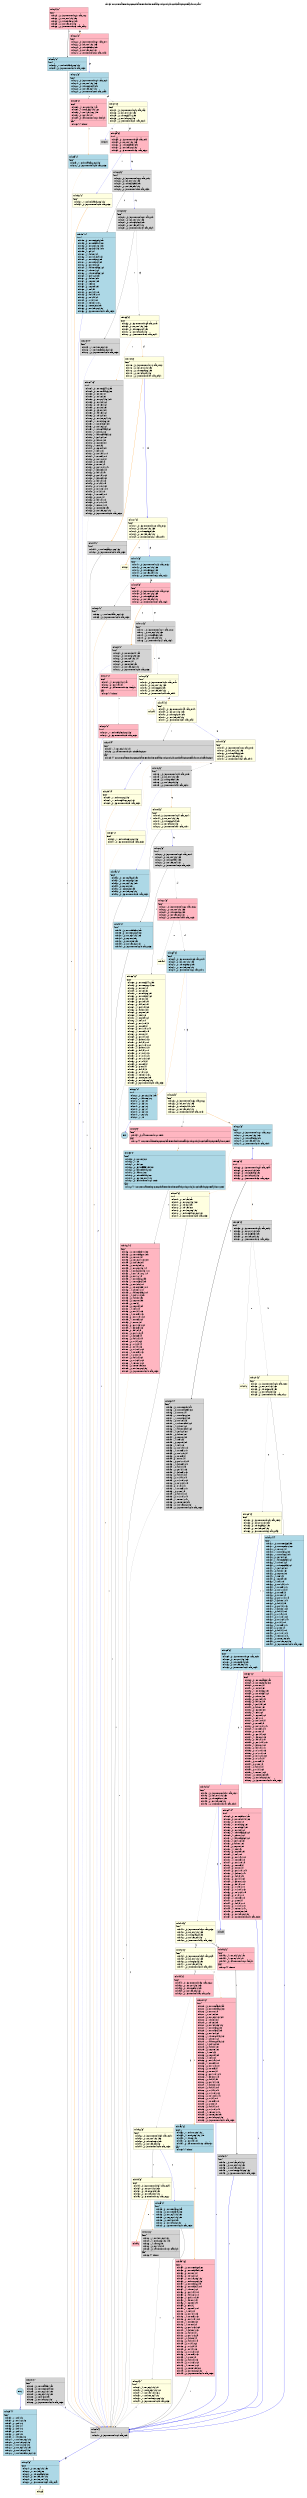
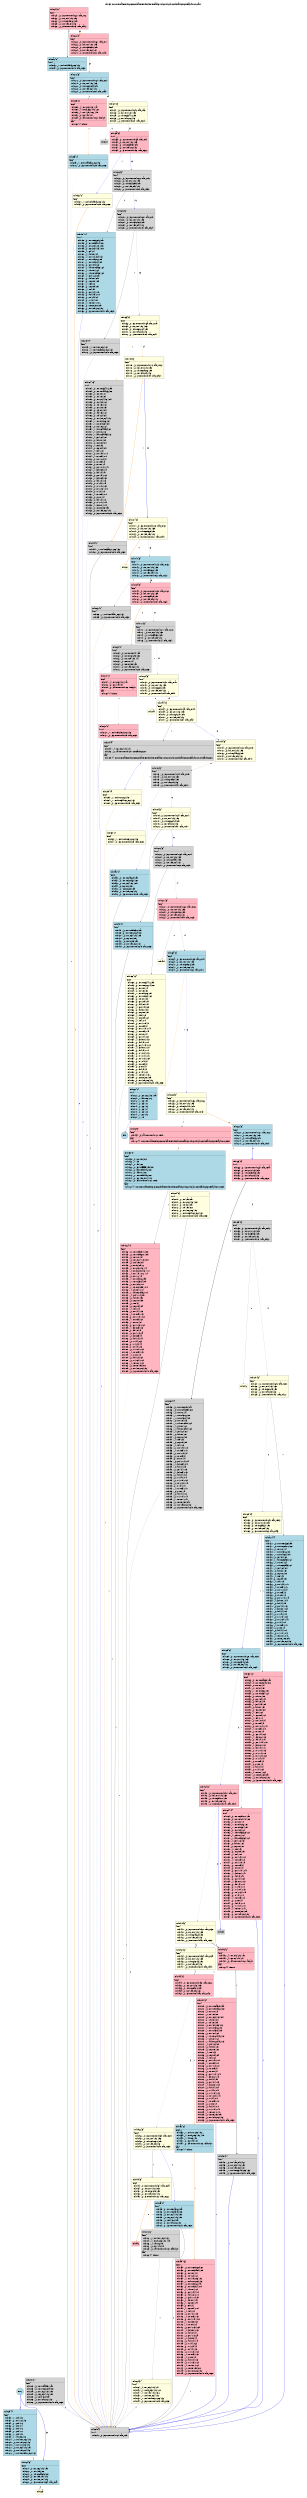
edge "0x40224e [5]" -> "0x40161f [23]": now "Entry" -> "0x40161f [23]"
